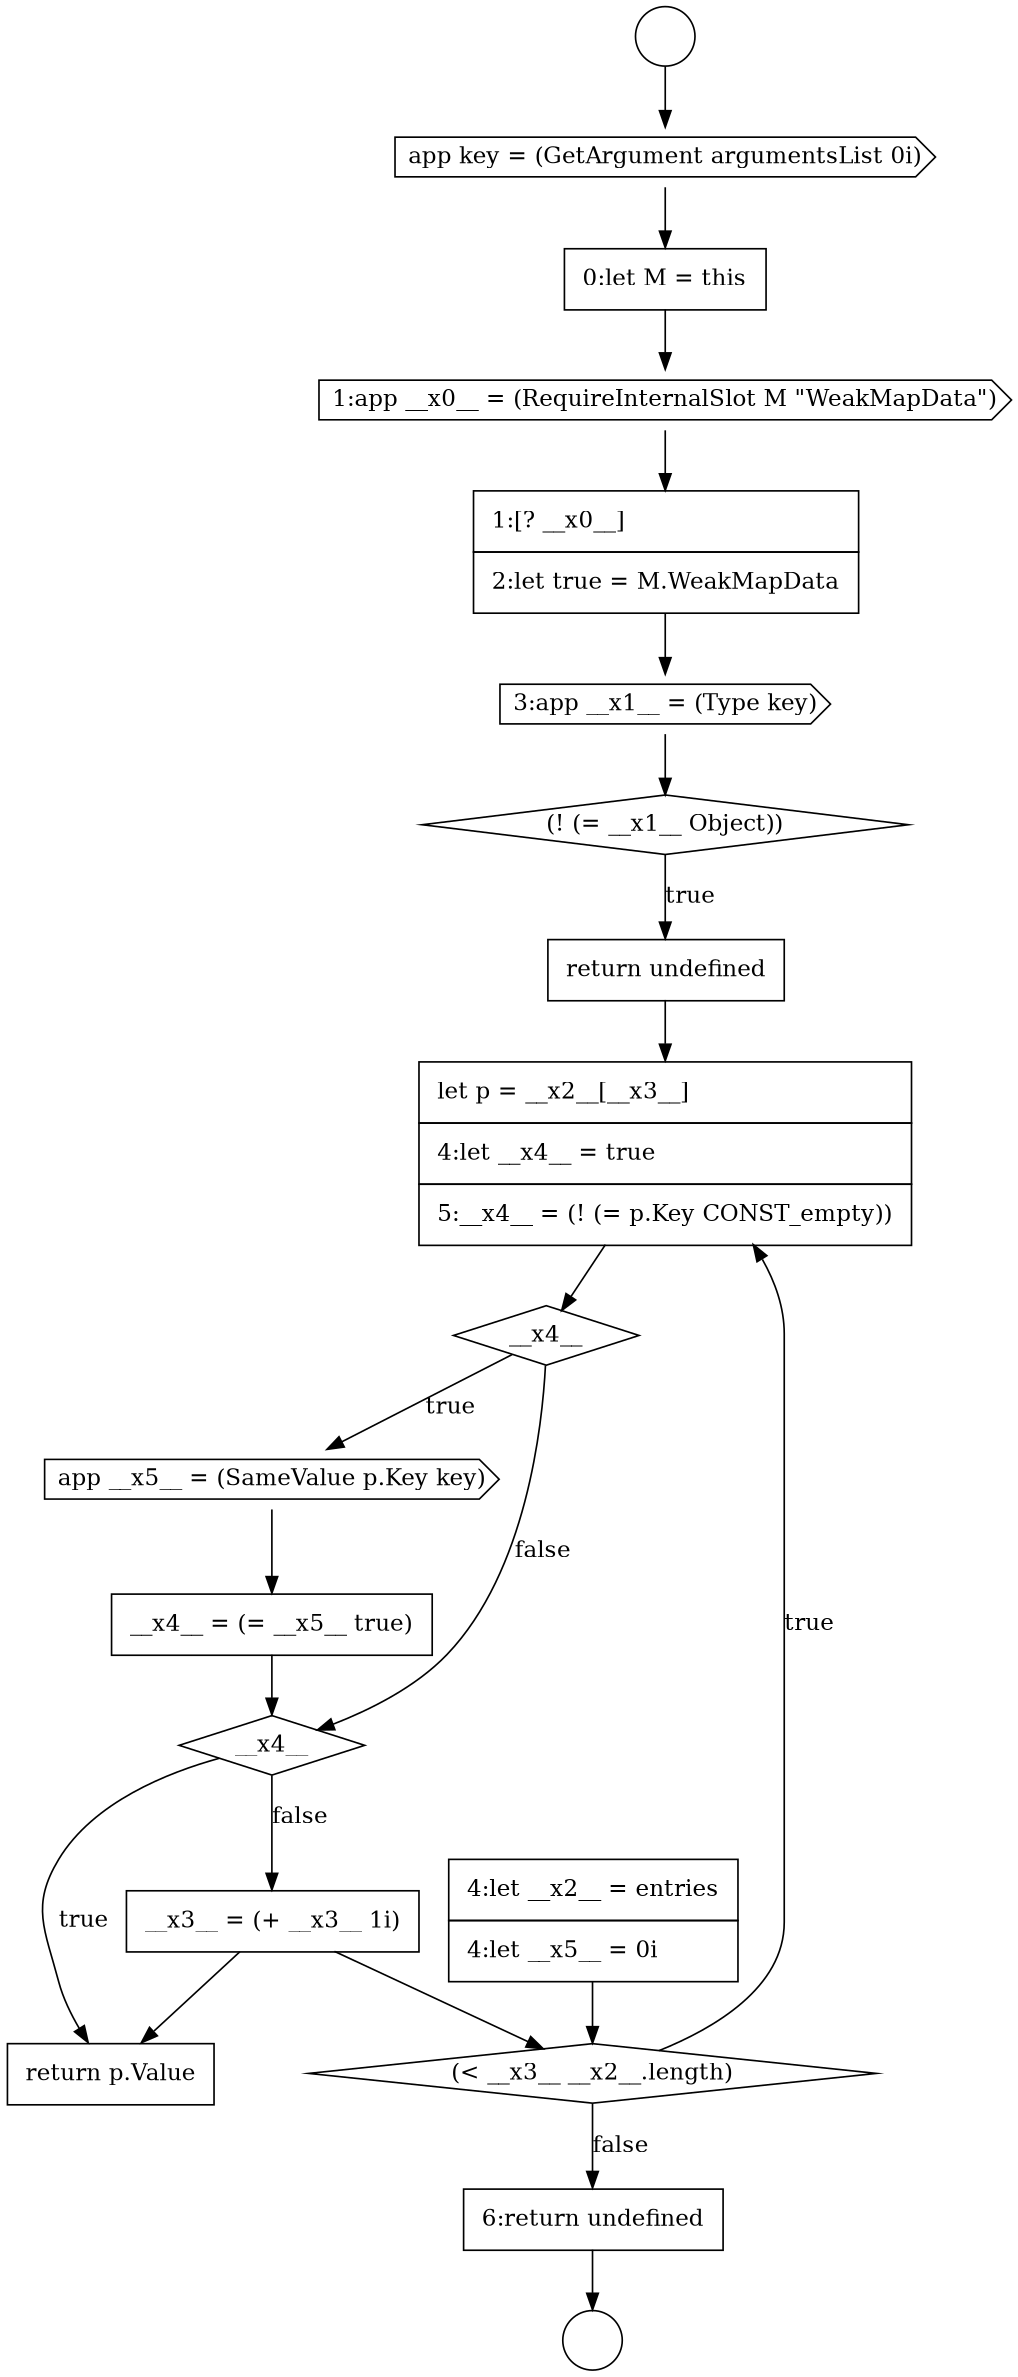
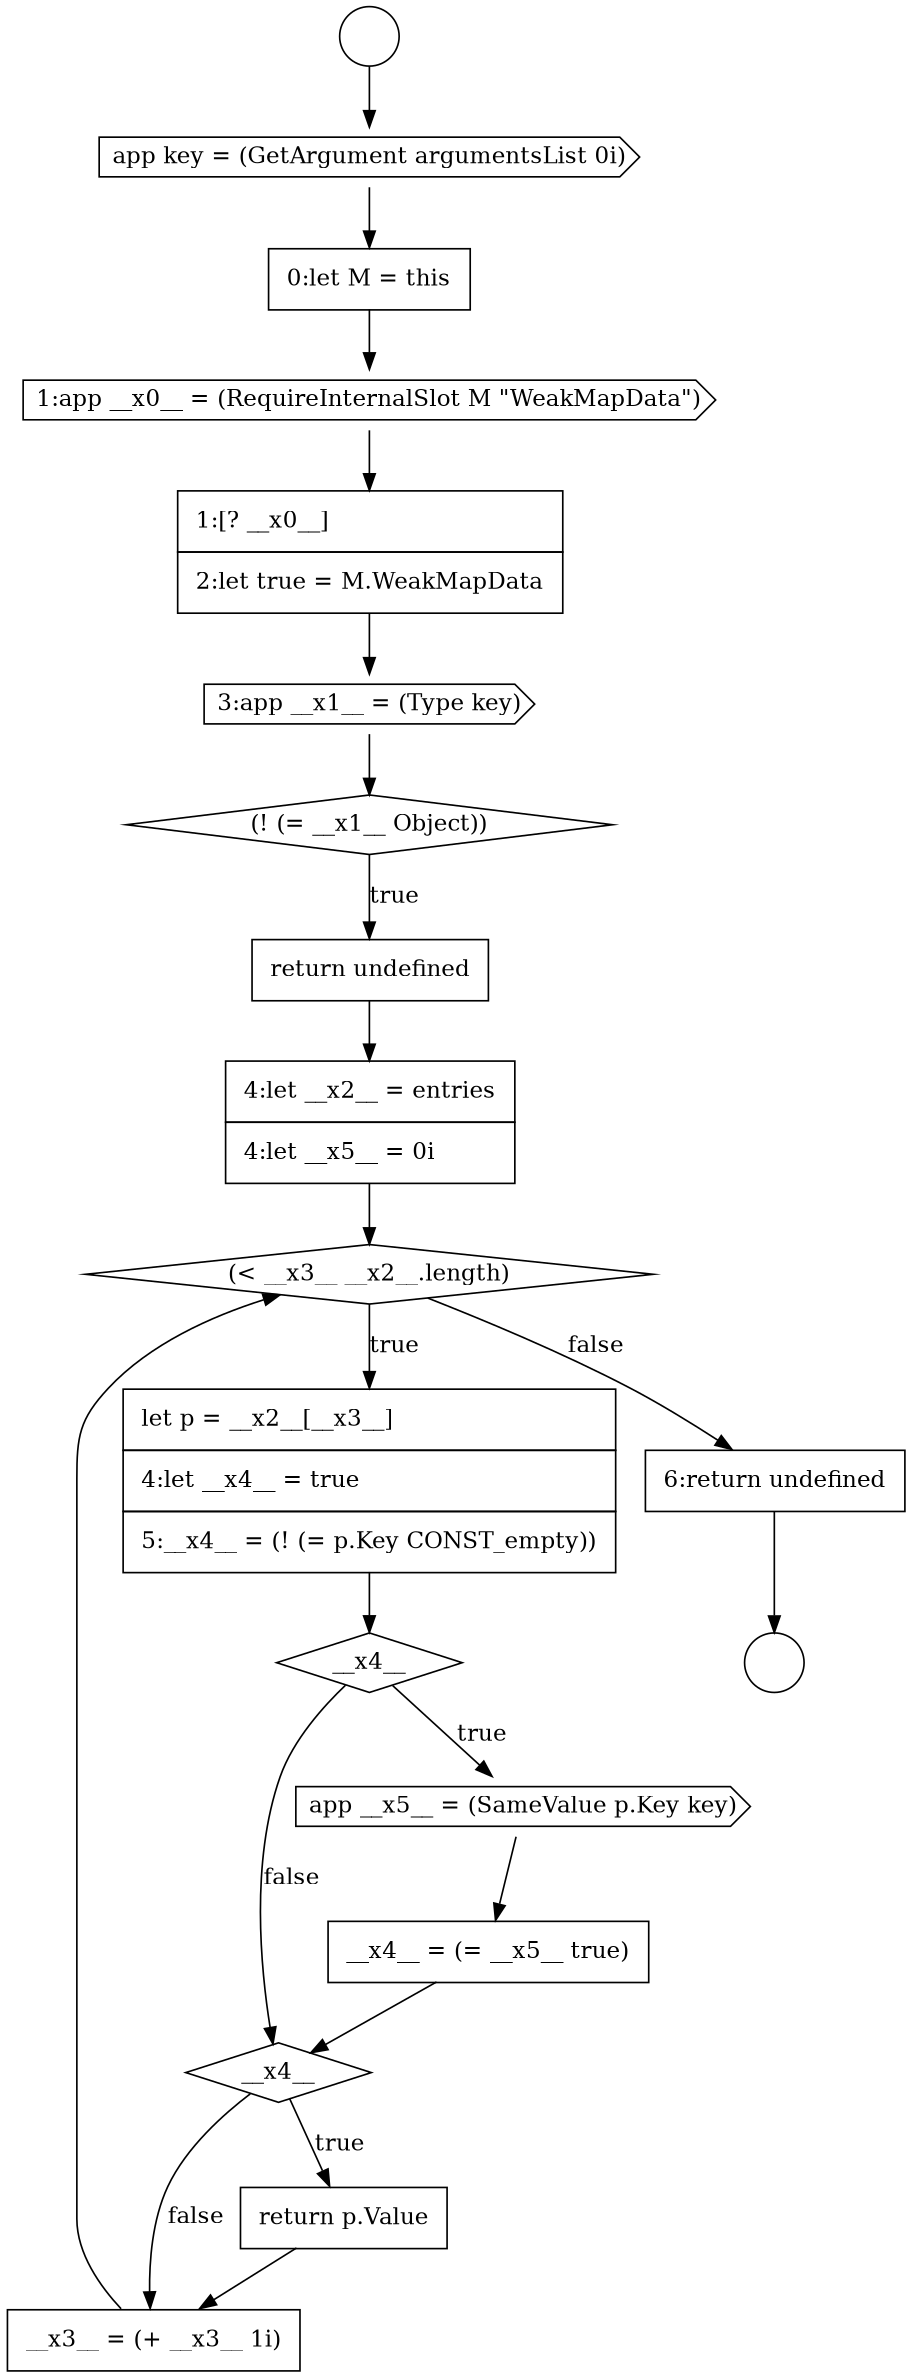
edge "return undefined" -> "let p = __x2__[__x3__]": now "return undefined" -> "4:let __x2__ = entries"
edge "__x3__ = (+ __x3__ 1i)" -> "return p.Value": reversed
